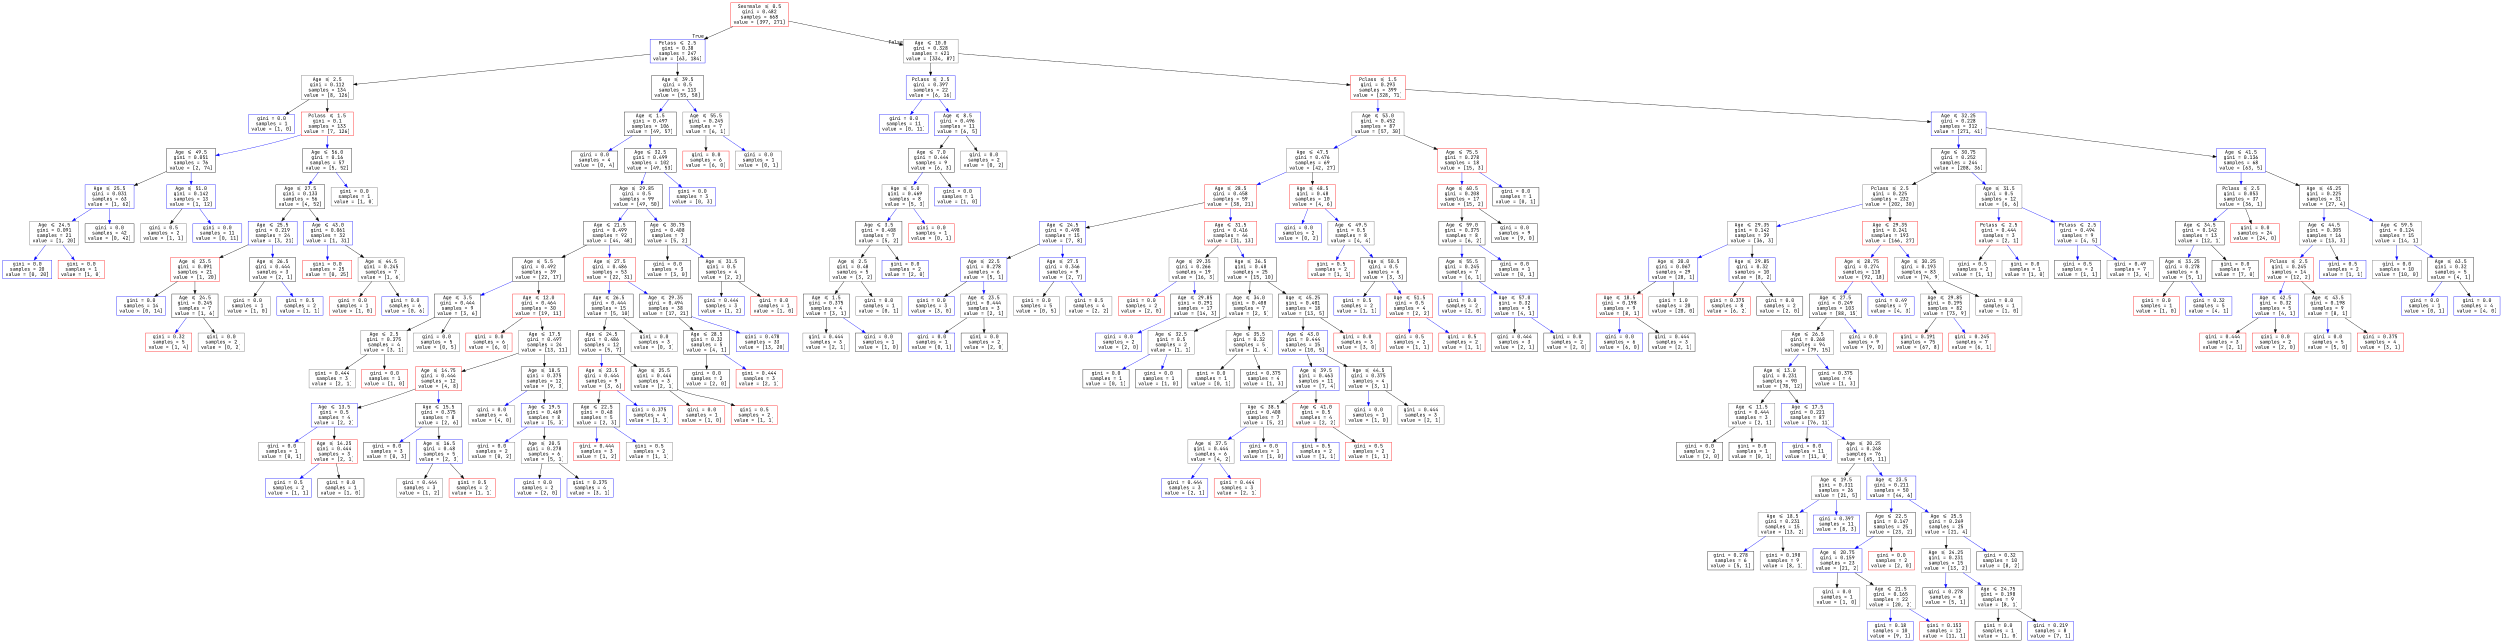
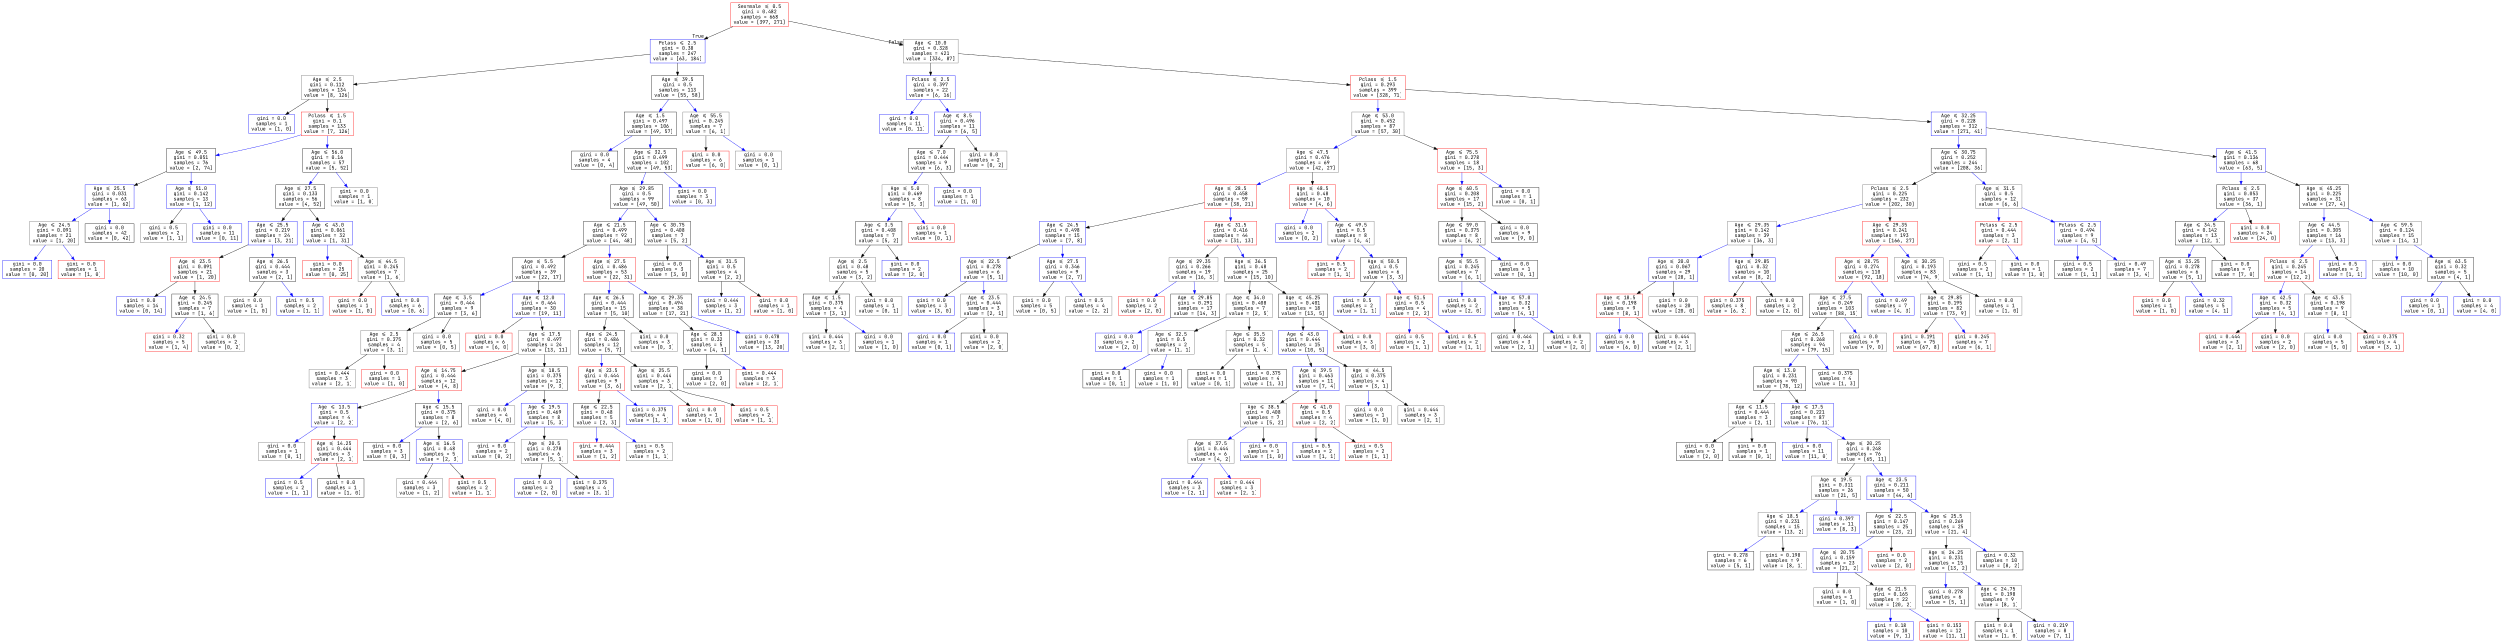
node "Age <= 12.0 gini = 0.464 samples = 30 value = [19, 11]": color red -> blue
node "gini = 1.0 samples = 20 value = [20, 0]": label "gini = 1.0 samples = 20 value = [20, 0]" -> "gini = 0.0 samples = 20 value = [20, 0]"
